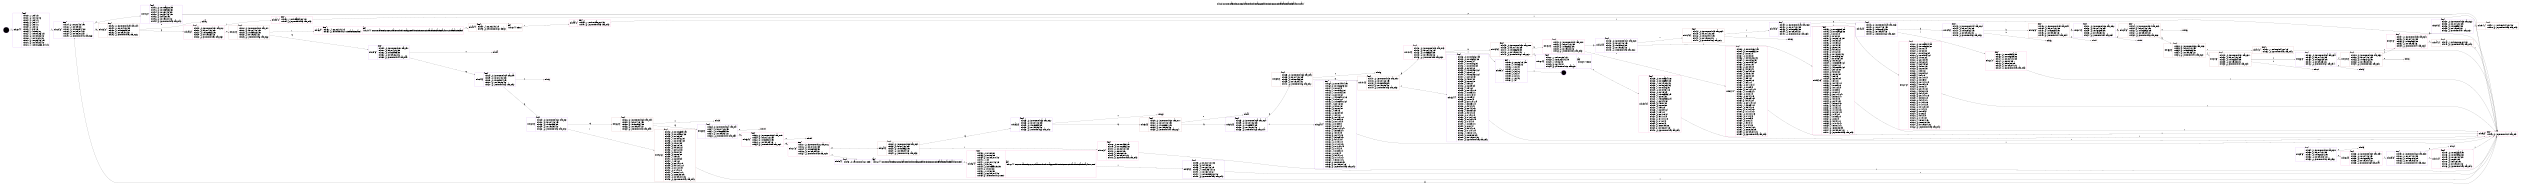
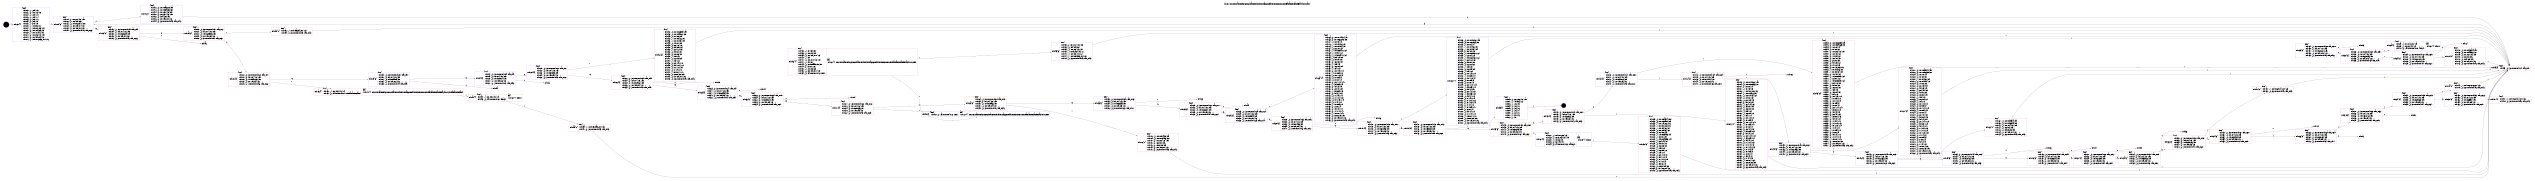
node "0x4016fa [13]": added
edge "0x40192e [5]" -> "0x401933 [44]": reversed
